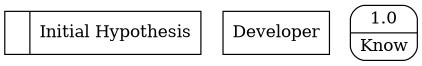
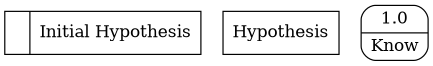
node "Developer": label "Developer" -> "Hypothesis"
